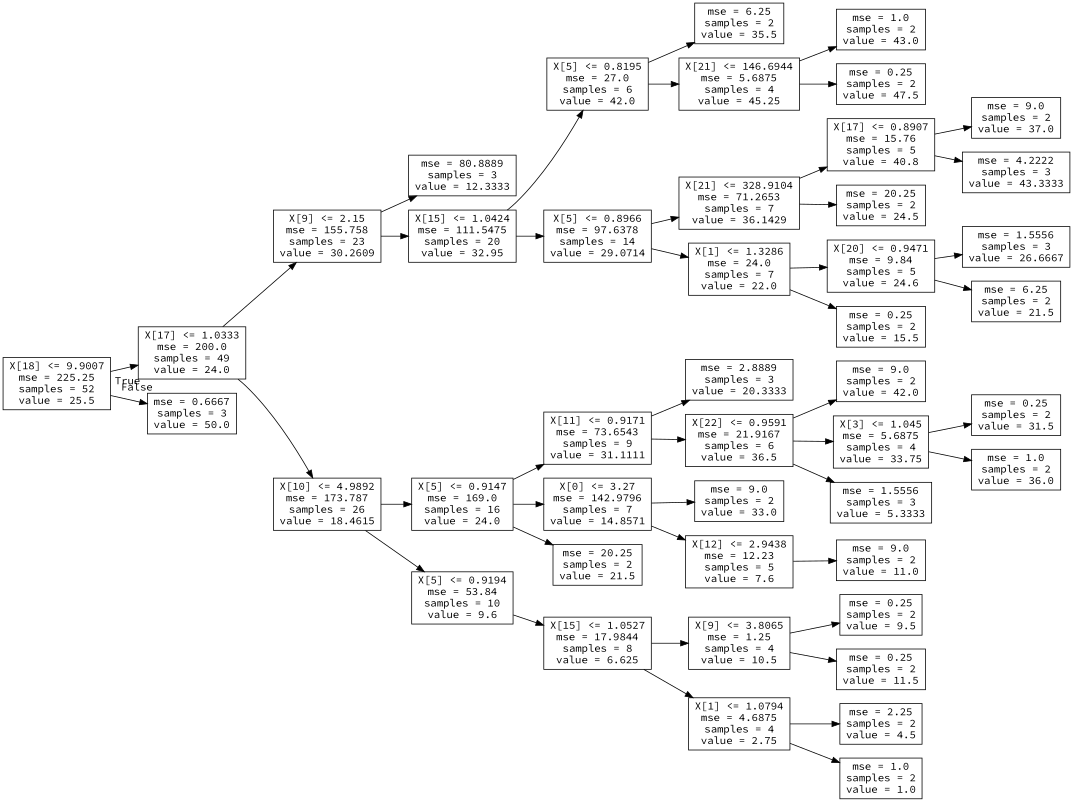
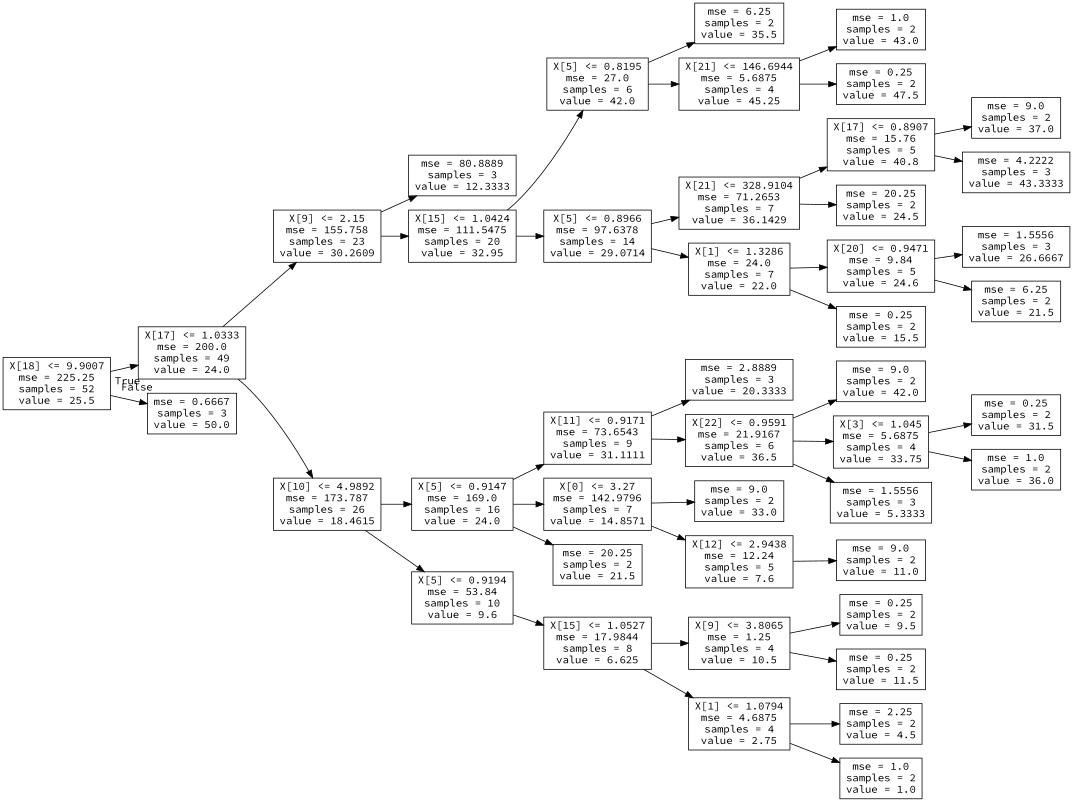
node "X[12] <= 2.9438 mse = 12.23 samples = 5 value = 7.6": label "X[12] <= 2.9438 mse = 12.23 samples = 5 value = 7.6" -> "X[12] <= 2.9438 mse = 12.24 samples = 5 value = 7.6"
